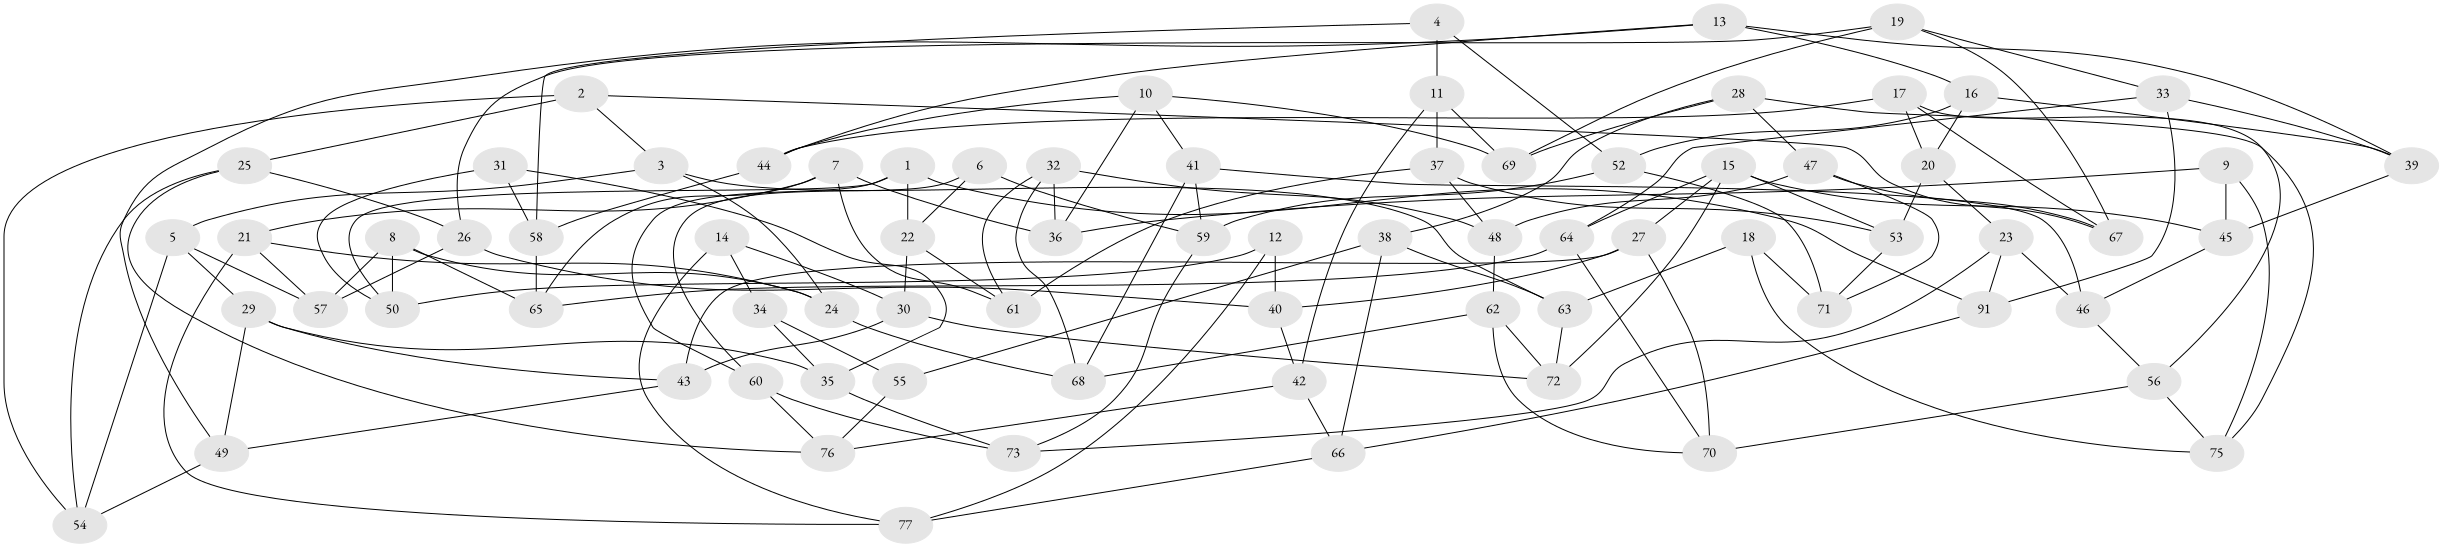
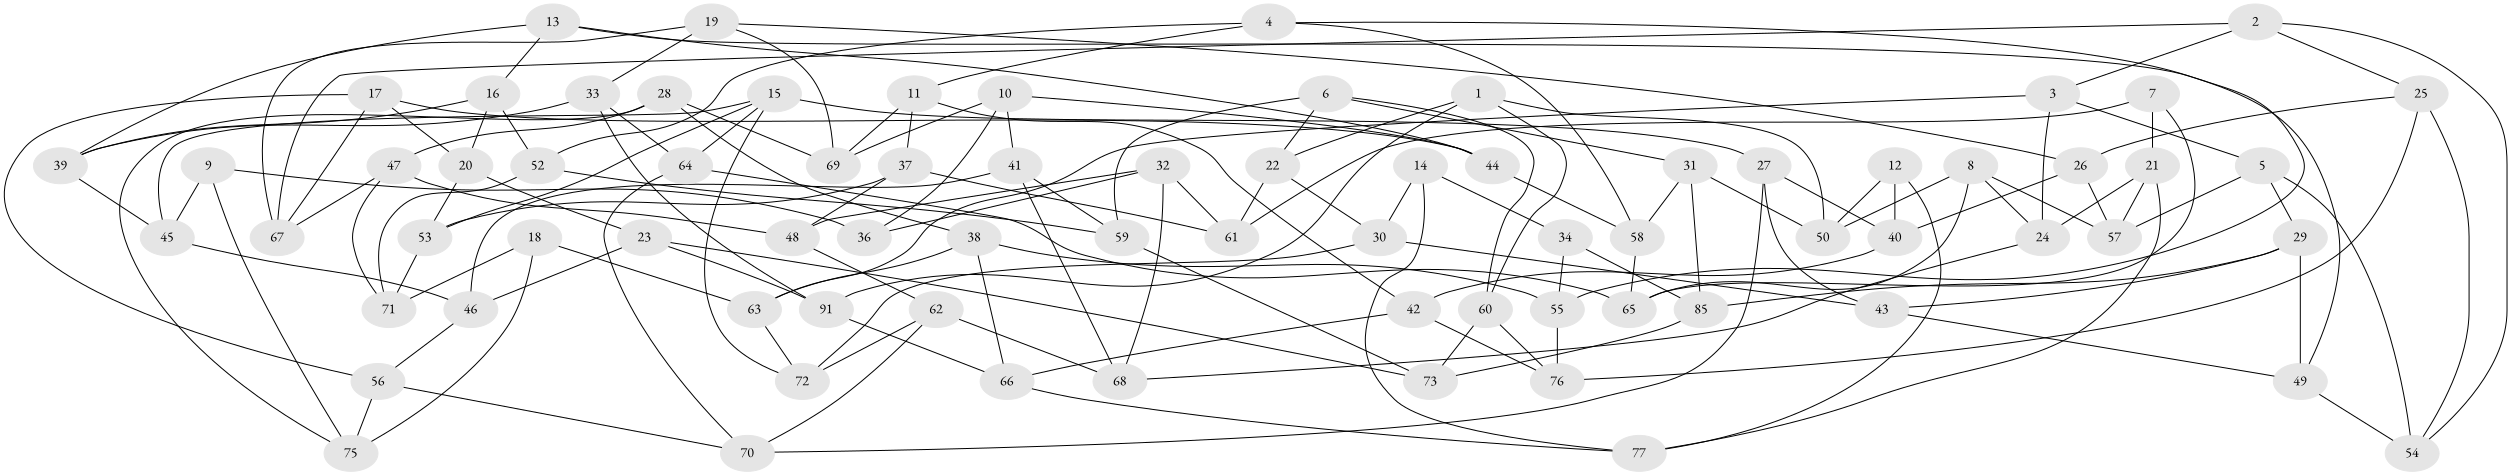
edge "4" -- "55": added
edge "6" -- "31": added
edge "7" -- "36": removed
node "35": label "35" -> "85"
